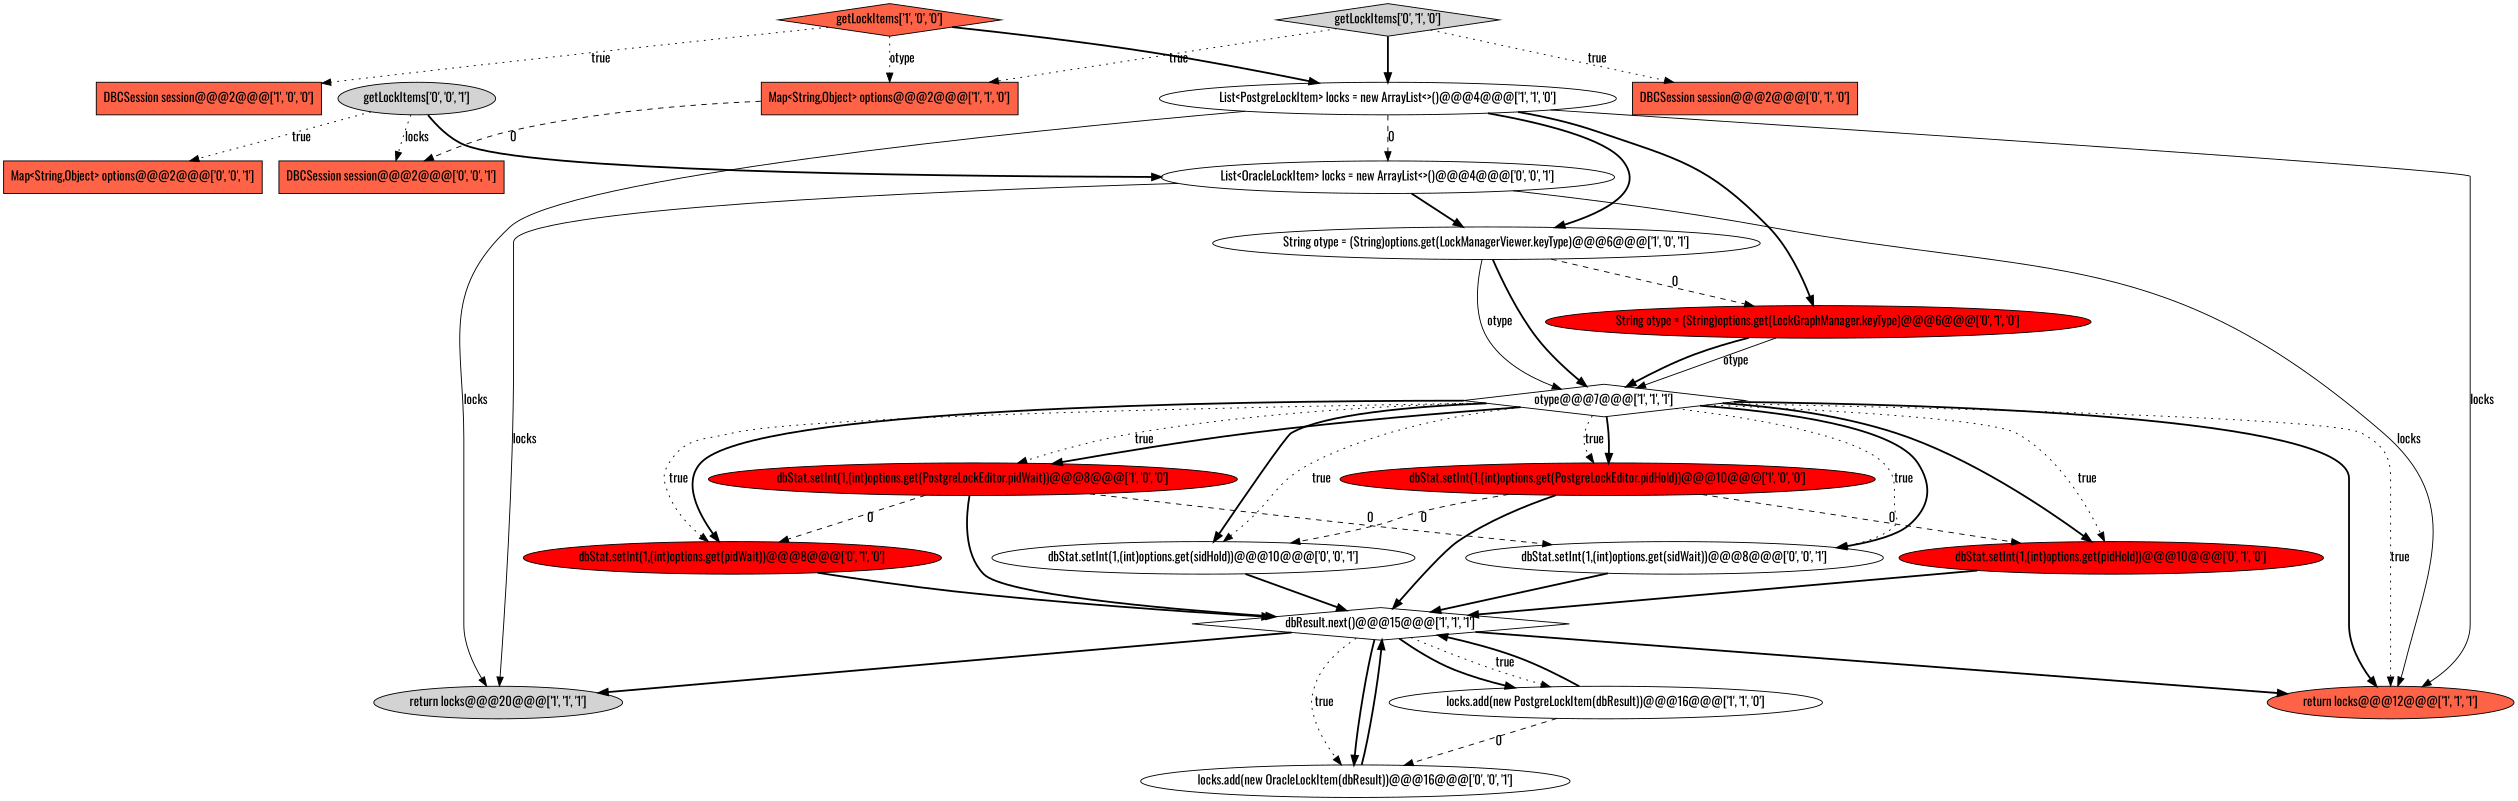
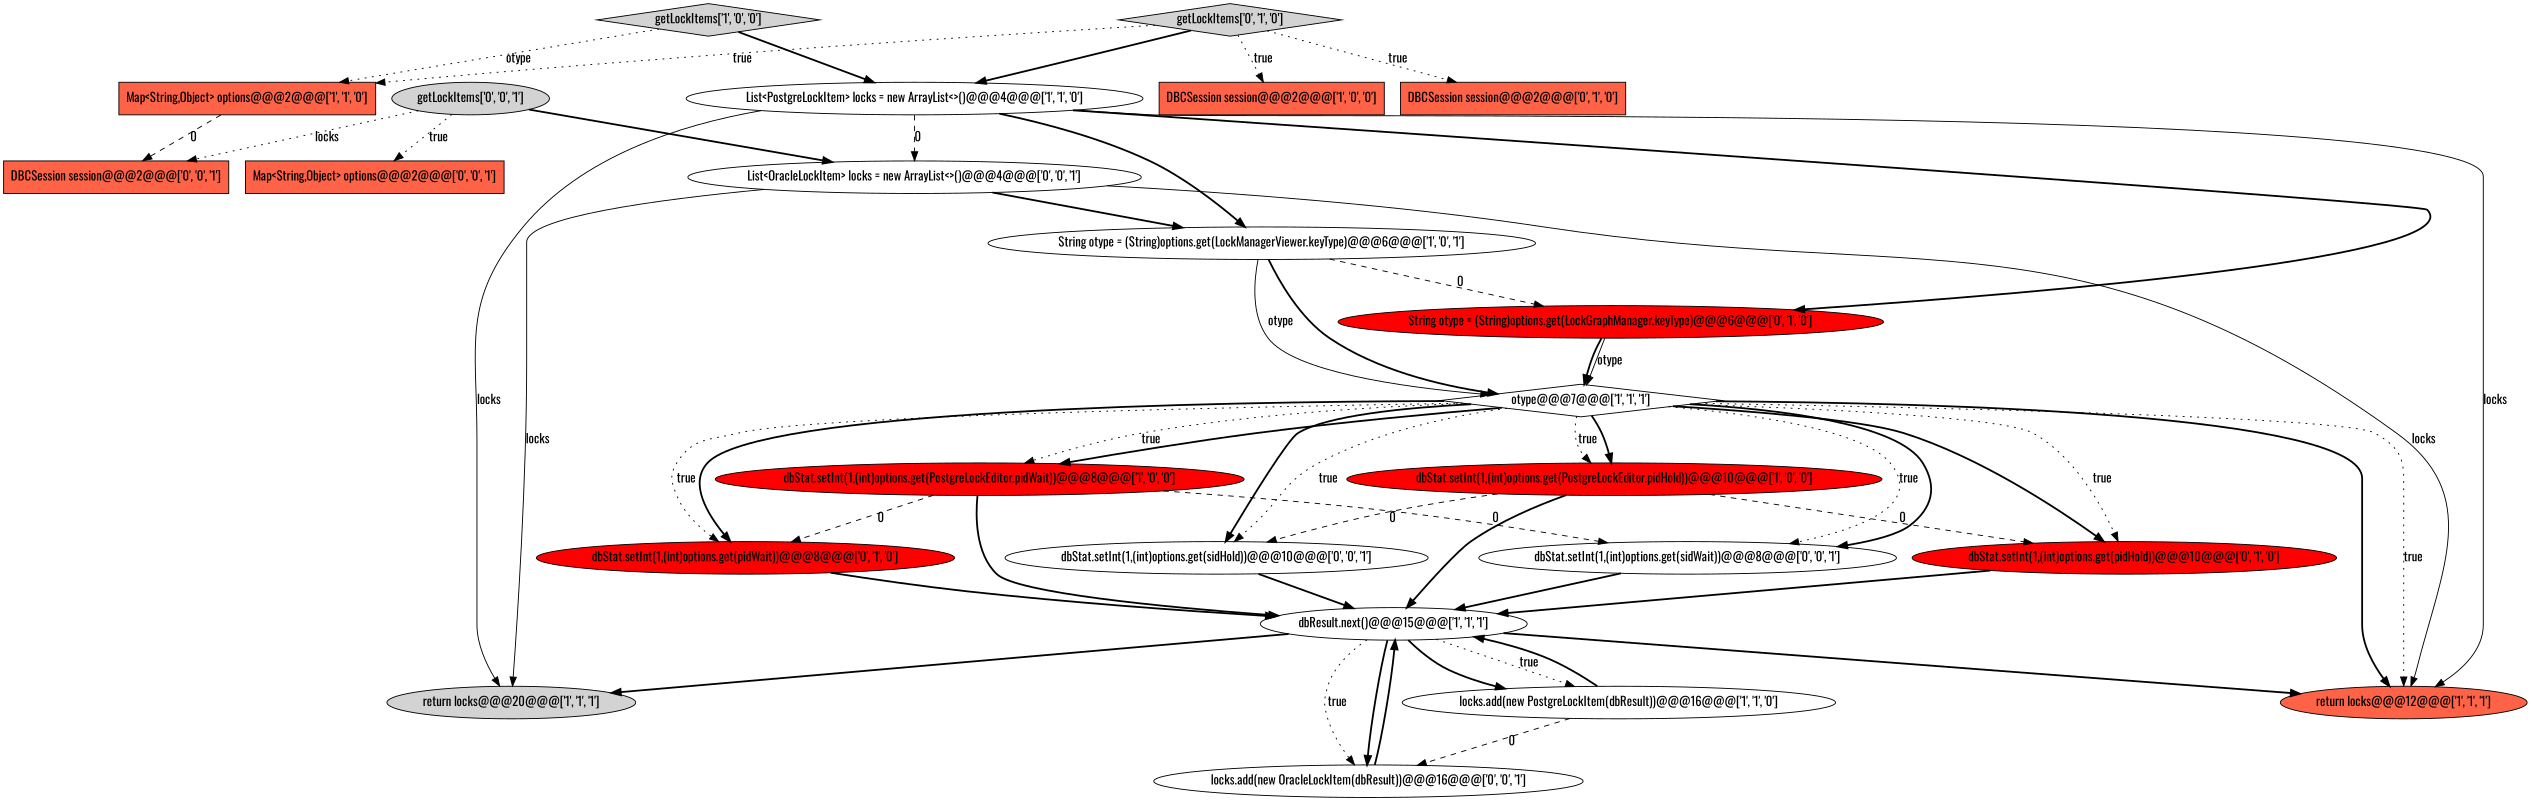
node "getLockItems['1', '0', '0']": fillcolor tomato -> lightgray
edge "getLockItems['1', '0', '0']" -> "DBCSession session@@@2@@@['1', '0', '0']": now "getLockItems['0', '1', '0']" -> "DBCSession session@@@2@@@['1', '0', '0']"
node "dbResult.next()@@@15@@@['1', '1', '1']": shape diamond -> ellipse
